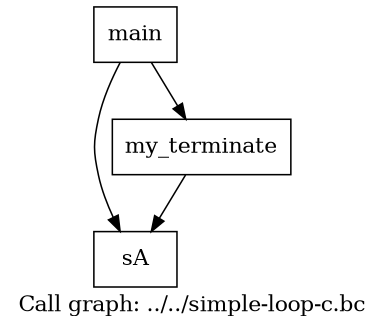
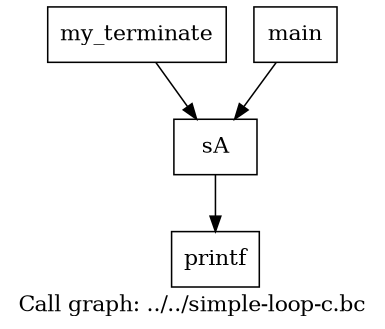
edge "main" -> "my_terminate": removed
node "printf": added
